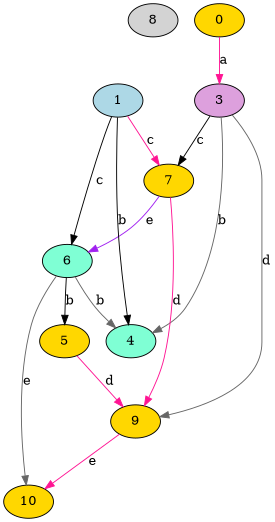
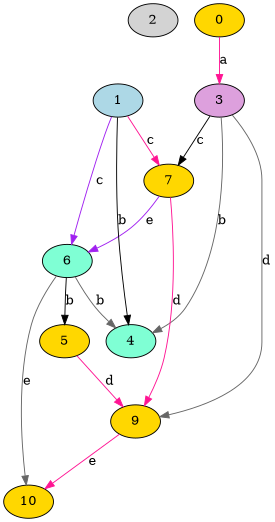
node "8": label "8" -> "2"
edge "1" -> "6": color black -> purple
